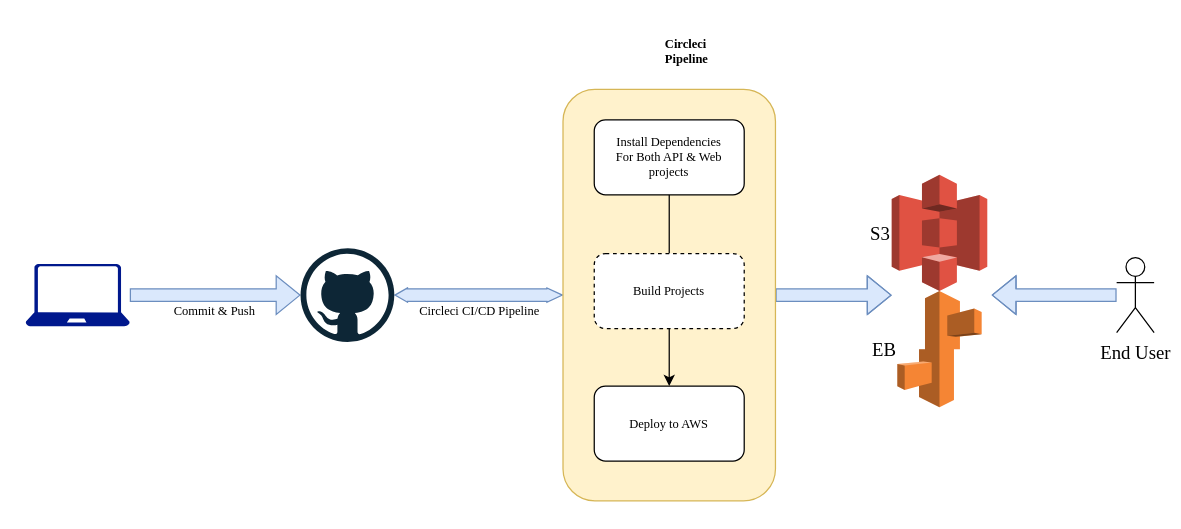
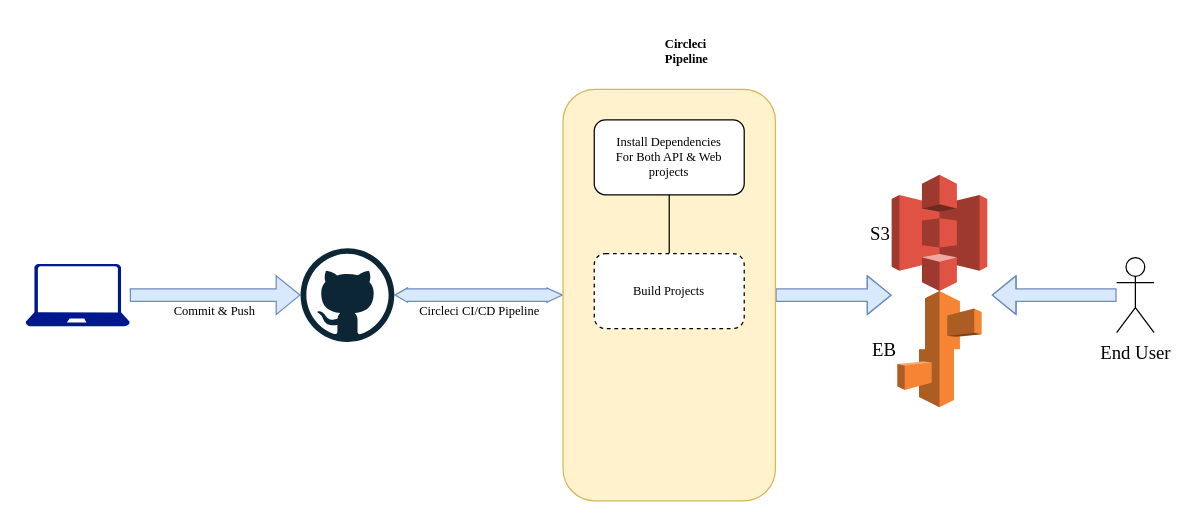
edge "Build Projects" -> "Deploy to AWS": removed
node "Deploy to AWS": removed
